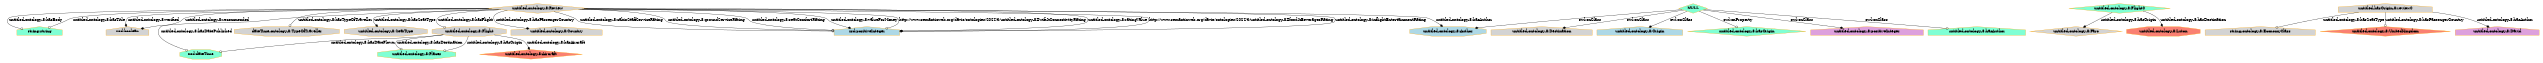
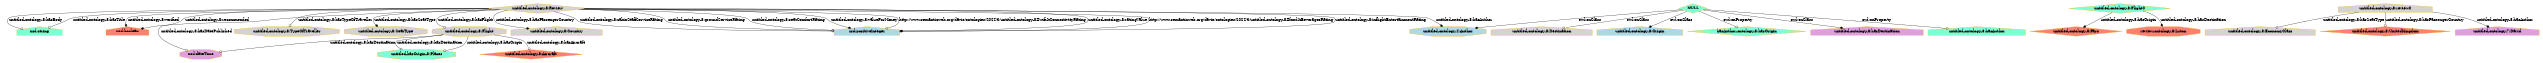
node "untitled-hasOrigin-8:review0": label "untitled-hasOrigin-8:review0" -> "untitled-ontology-8:review0"
edge "NULL" -> "untitled-ontology-8:Destination": arrowhead diamond -> odot
edge "NULL" -> "untitled-ontology-8:hasAuthor": label "owl:onClass" -> "owl:onProperty"
node "string:string": label "string:string" -> "xsd:string"
node "xsd:boolean": fillcolor lightgrey -> salmon
node "dateTime-ontology-8:TypeOfTraveller": label "dateTime-ontology-8:TypeOfTraveller" -> "untitled-ontology-8:TypeOfTraveller"
node "untitled-ontology-8:Author": label "untitled-ontology-8:Author" -> "untitled-ontology-4:Author"
node "untitled-ontology-8:hasOrigin": label "untitled-ontology-8:hasOrigin" -> "hasAuthor-ontology-8:hasOrigin"
node "untitled-ontology-8:positiveInteger": label "untitled-ontology-8:positiveInteger" -> "untitled-ontology-8:hasDestination"
node "untitled-ontology-8:Faro": fillcolor lightgrey -> salmon
node "untitled-ontology-8:Luton": label "untitled-ontology-8:Luton" -> "review-ontology-8:Luton"
node "string-ontology-8:EconomyClass": label "string-ontology-8:EconomyClass" -> "untitled-ontology-8:EconomyClass"
node "untitled-ontology-8:David": label "untitled-ontology-8:David" -> "untitled-ontology-7:David"
edge "untitled-ontology-8:Flight" -> "untitled-ontology-8:Aircraft": arrowhead diamond -> odot
edge "untitled-ontology-8:Flight" -> "xsd:dateTime": label "untitled-ontology-8:hasDateFlown" -> "untitled-ontology-8:hasDestination"
node "xsd:dateTime": fillcolor aquamarine -> plum
node "untitled-ontology-8:Places": label "untitled-ontology-8:Places" -> "untitled-hasOrigin-8:Places"
